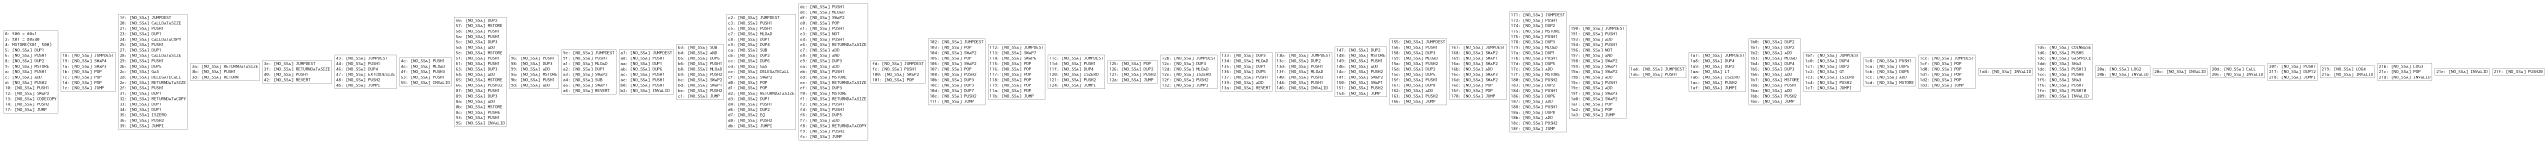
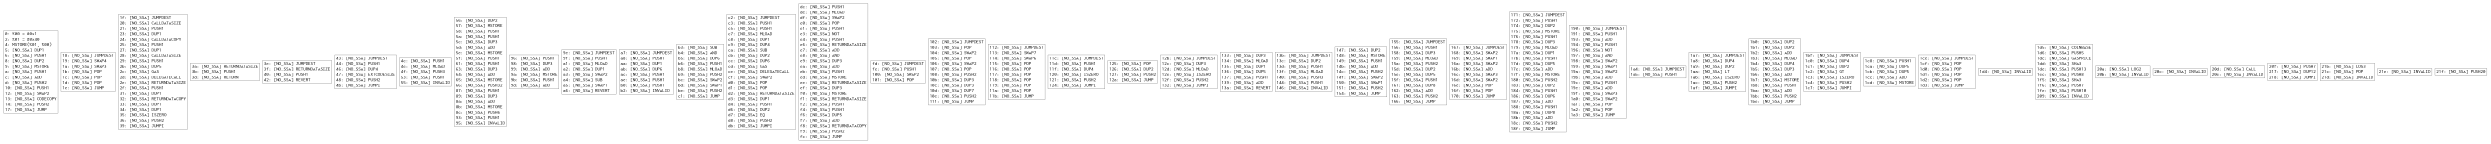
node "219: [NO_SSA] LOG4 21a: [NO_SSA] INVALID": removed
